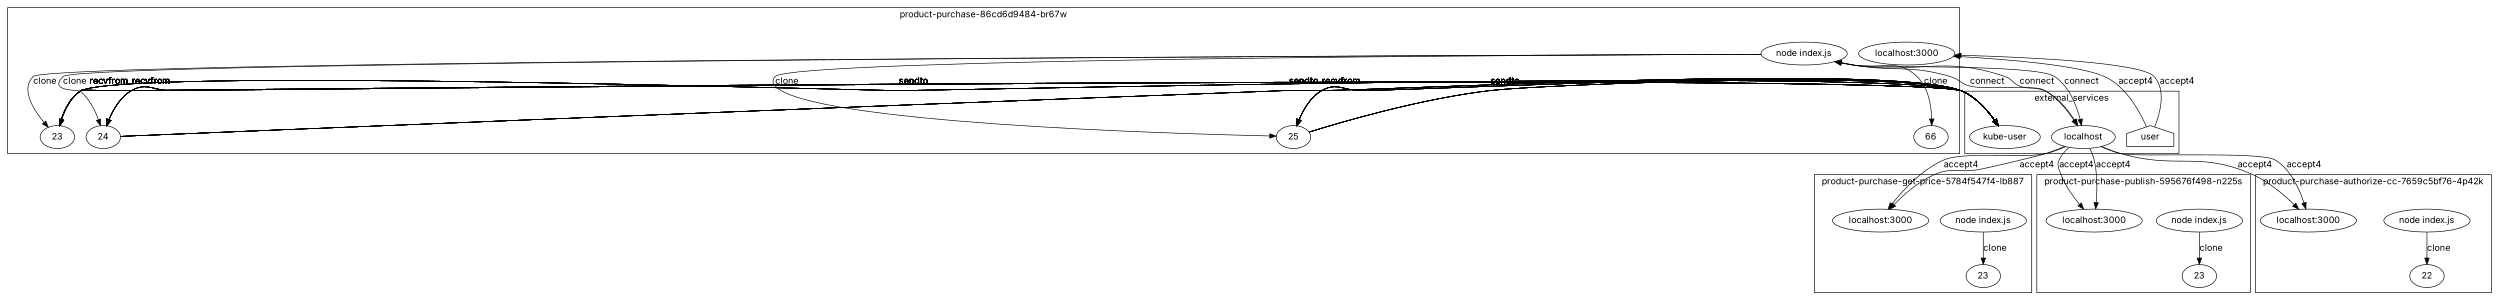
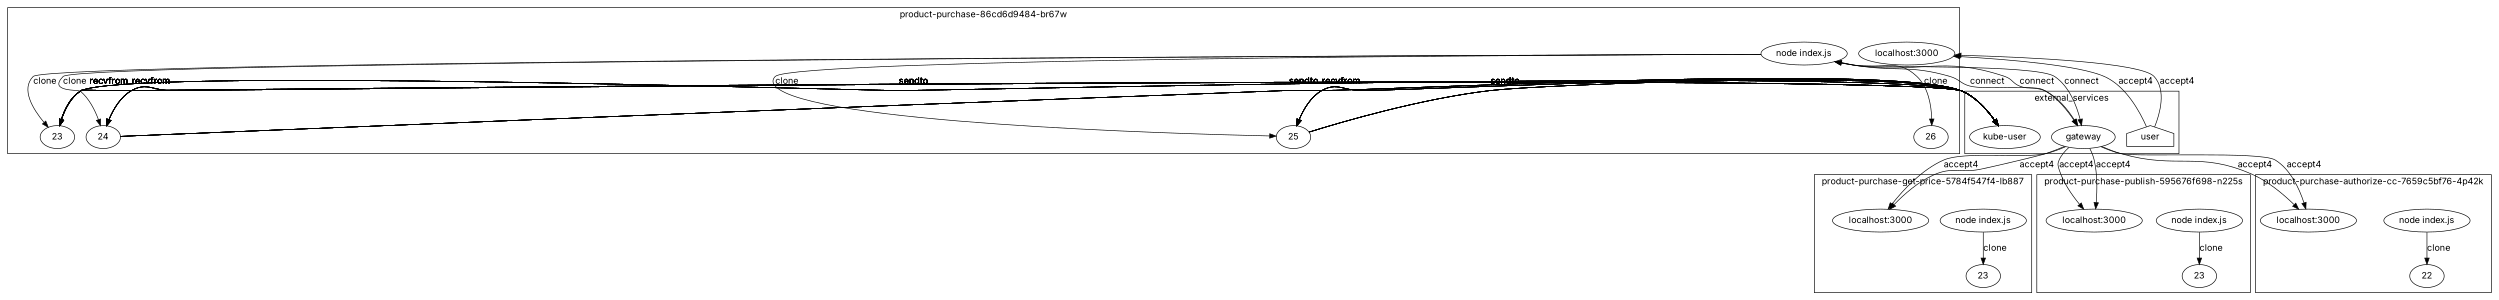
node "66": label "66" -> "26"
node "localhost": label "localhost" -> "gateway"
cluster " product-purchase-publish-595676f498-n225s ": label " product-purchase-publish-595676f498-n225s " -> " product-purchase-publish-595676f698-n225s "
